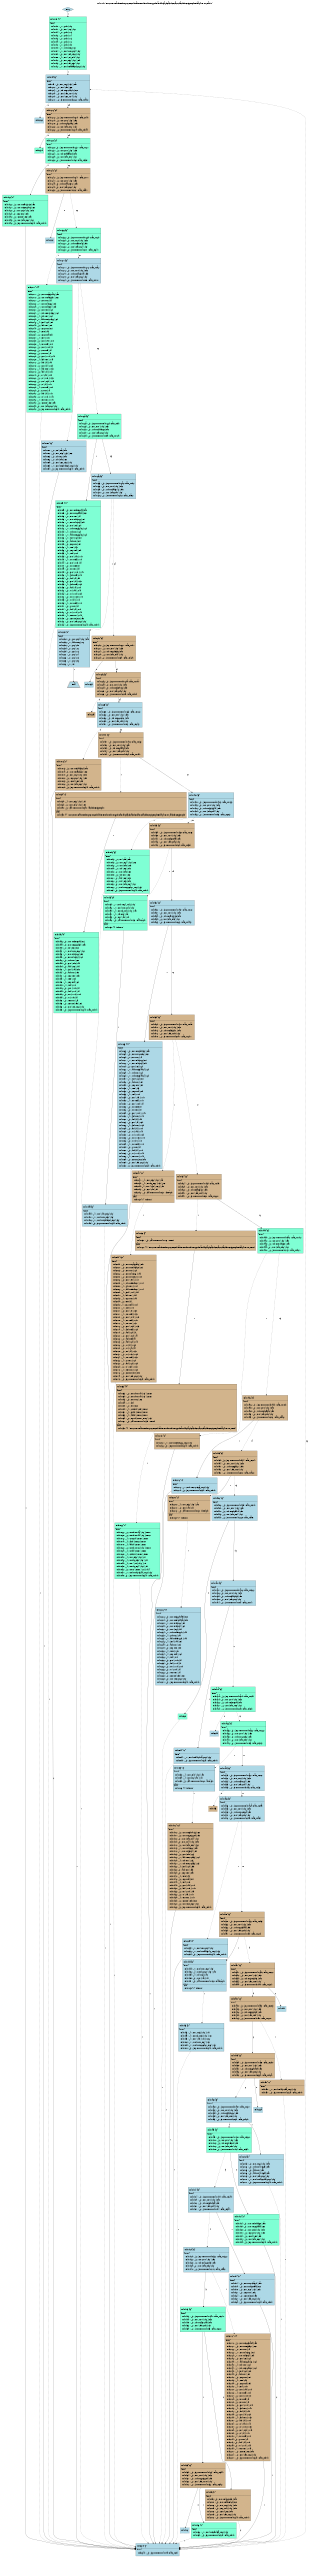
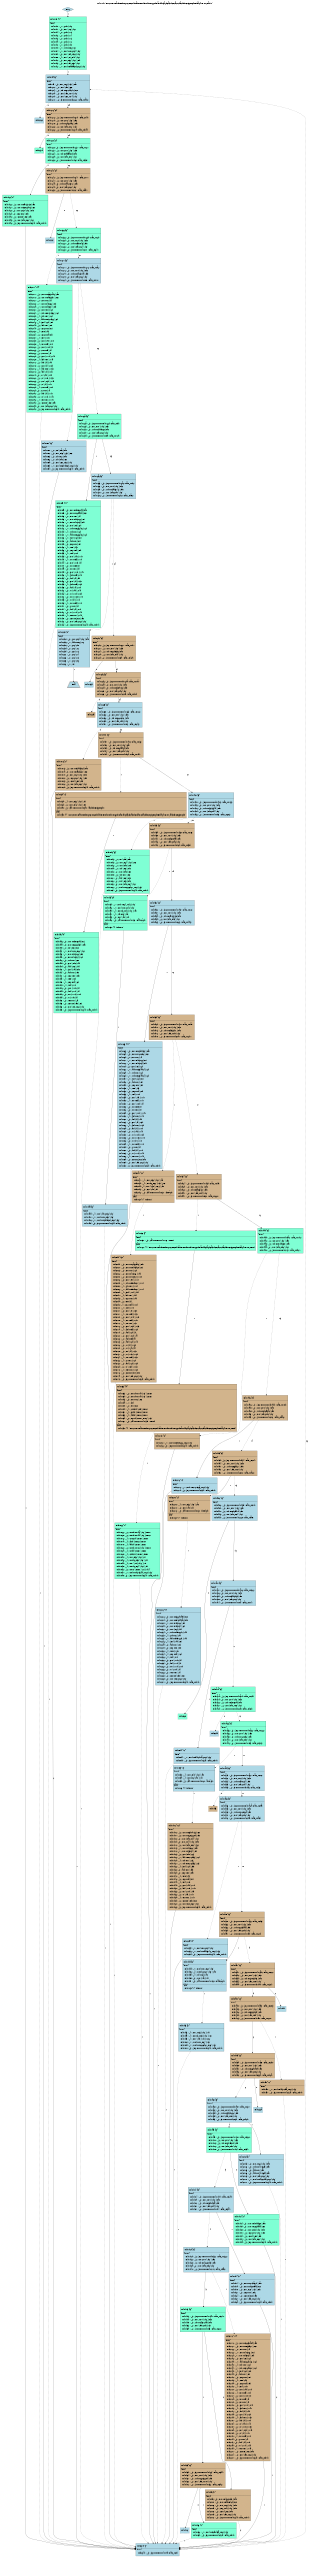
node "0x401e30 [5]": fillcolor tan -> aquamarine
edge "0x40228e" -> "0x40234d [5]": now "0x402218 [94]" -> "0x40234d [5]"
